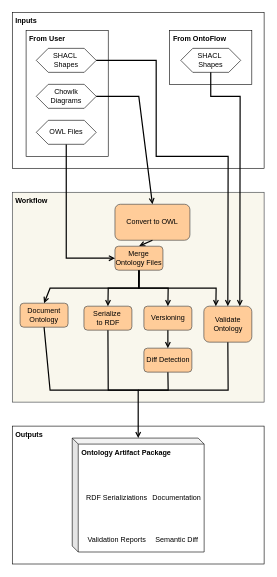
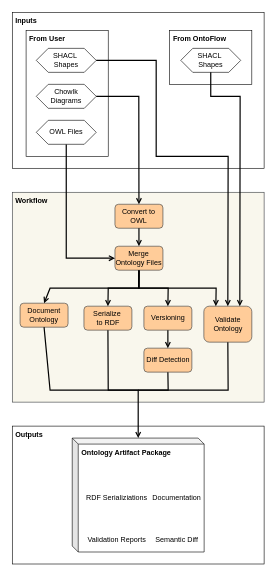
node "Convert to OWL": size 75x36 -> 48x24
